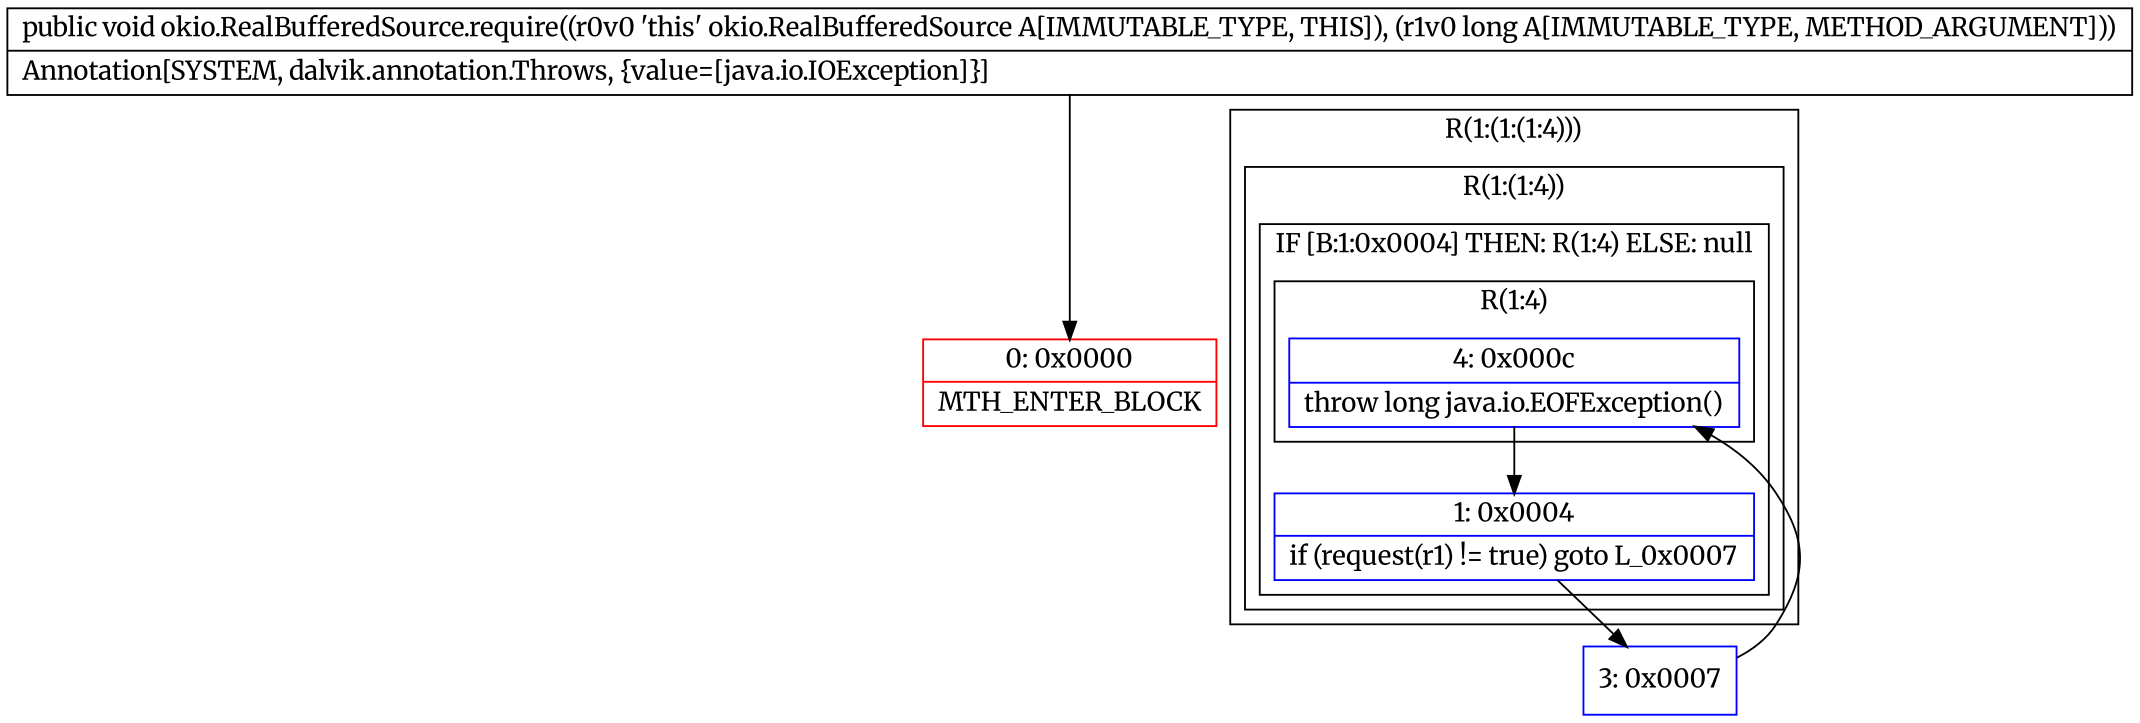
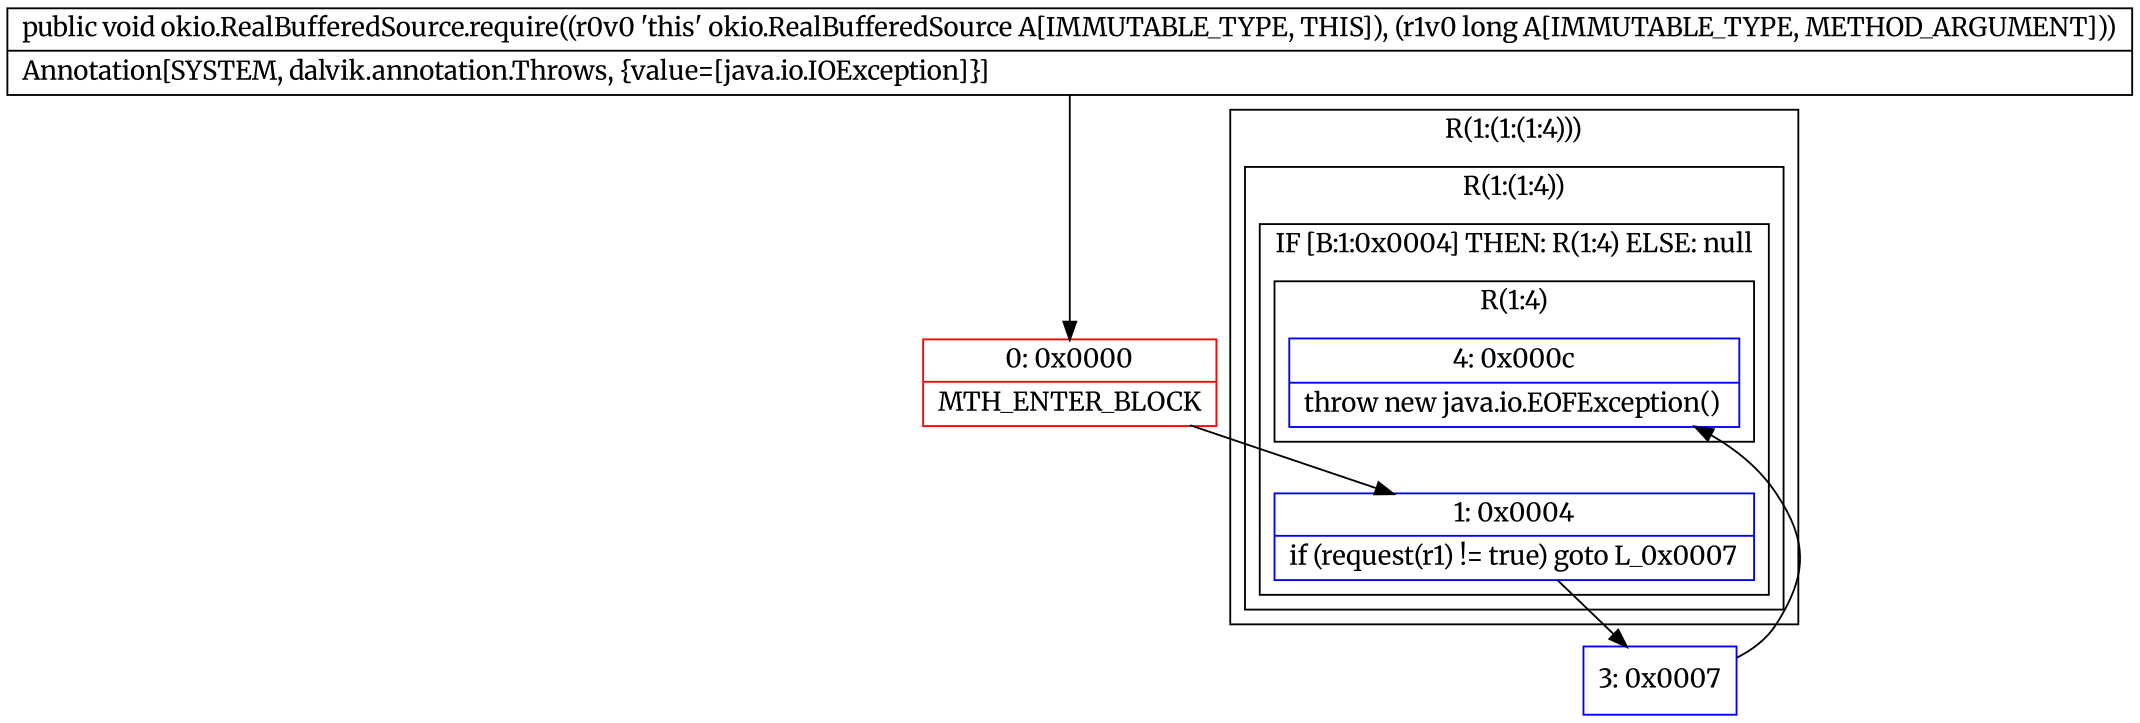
node "4: 0x000c": text "throw long java.io.EOFException()" -> "throw new java.io.EOFException()"
edge "4: 0x000c" -> "1: 0x0004": now "0: 0x0000" -> "1: 0x0004"
